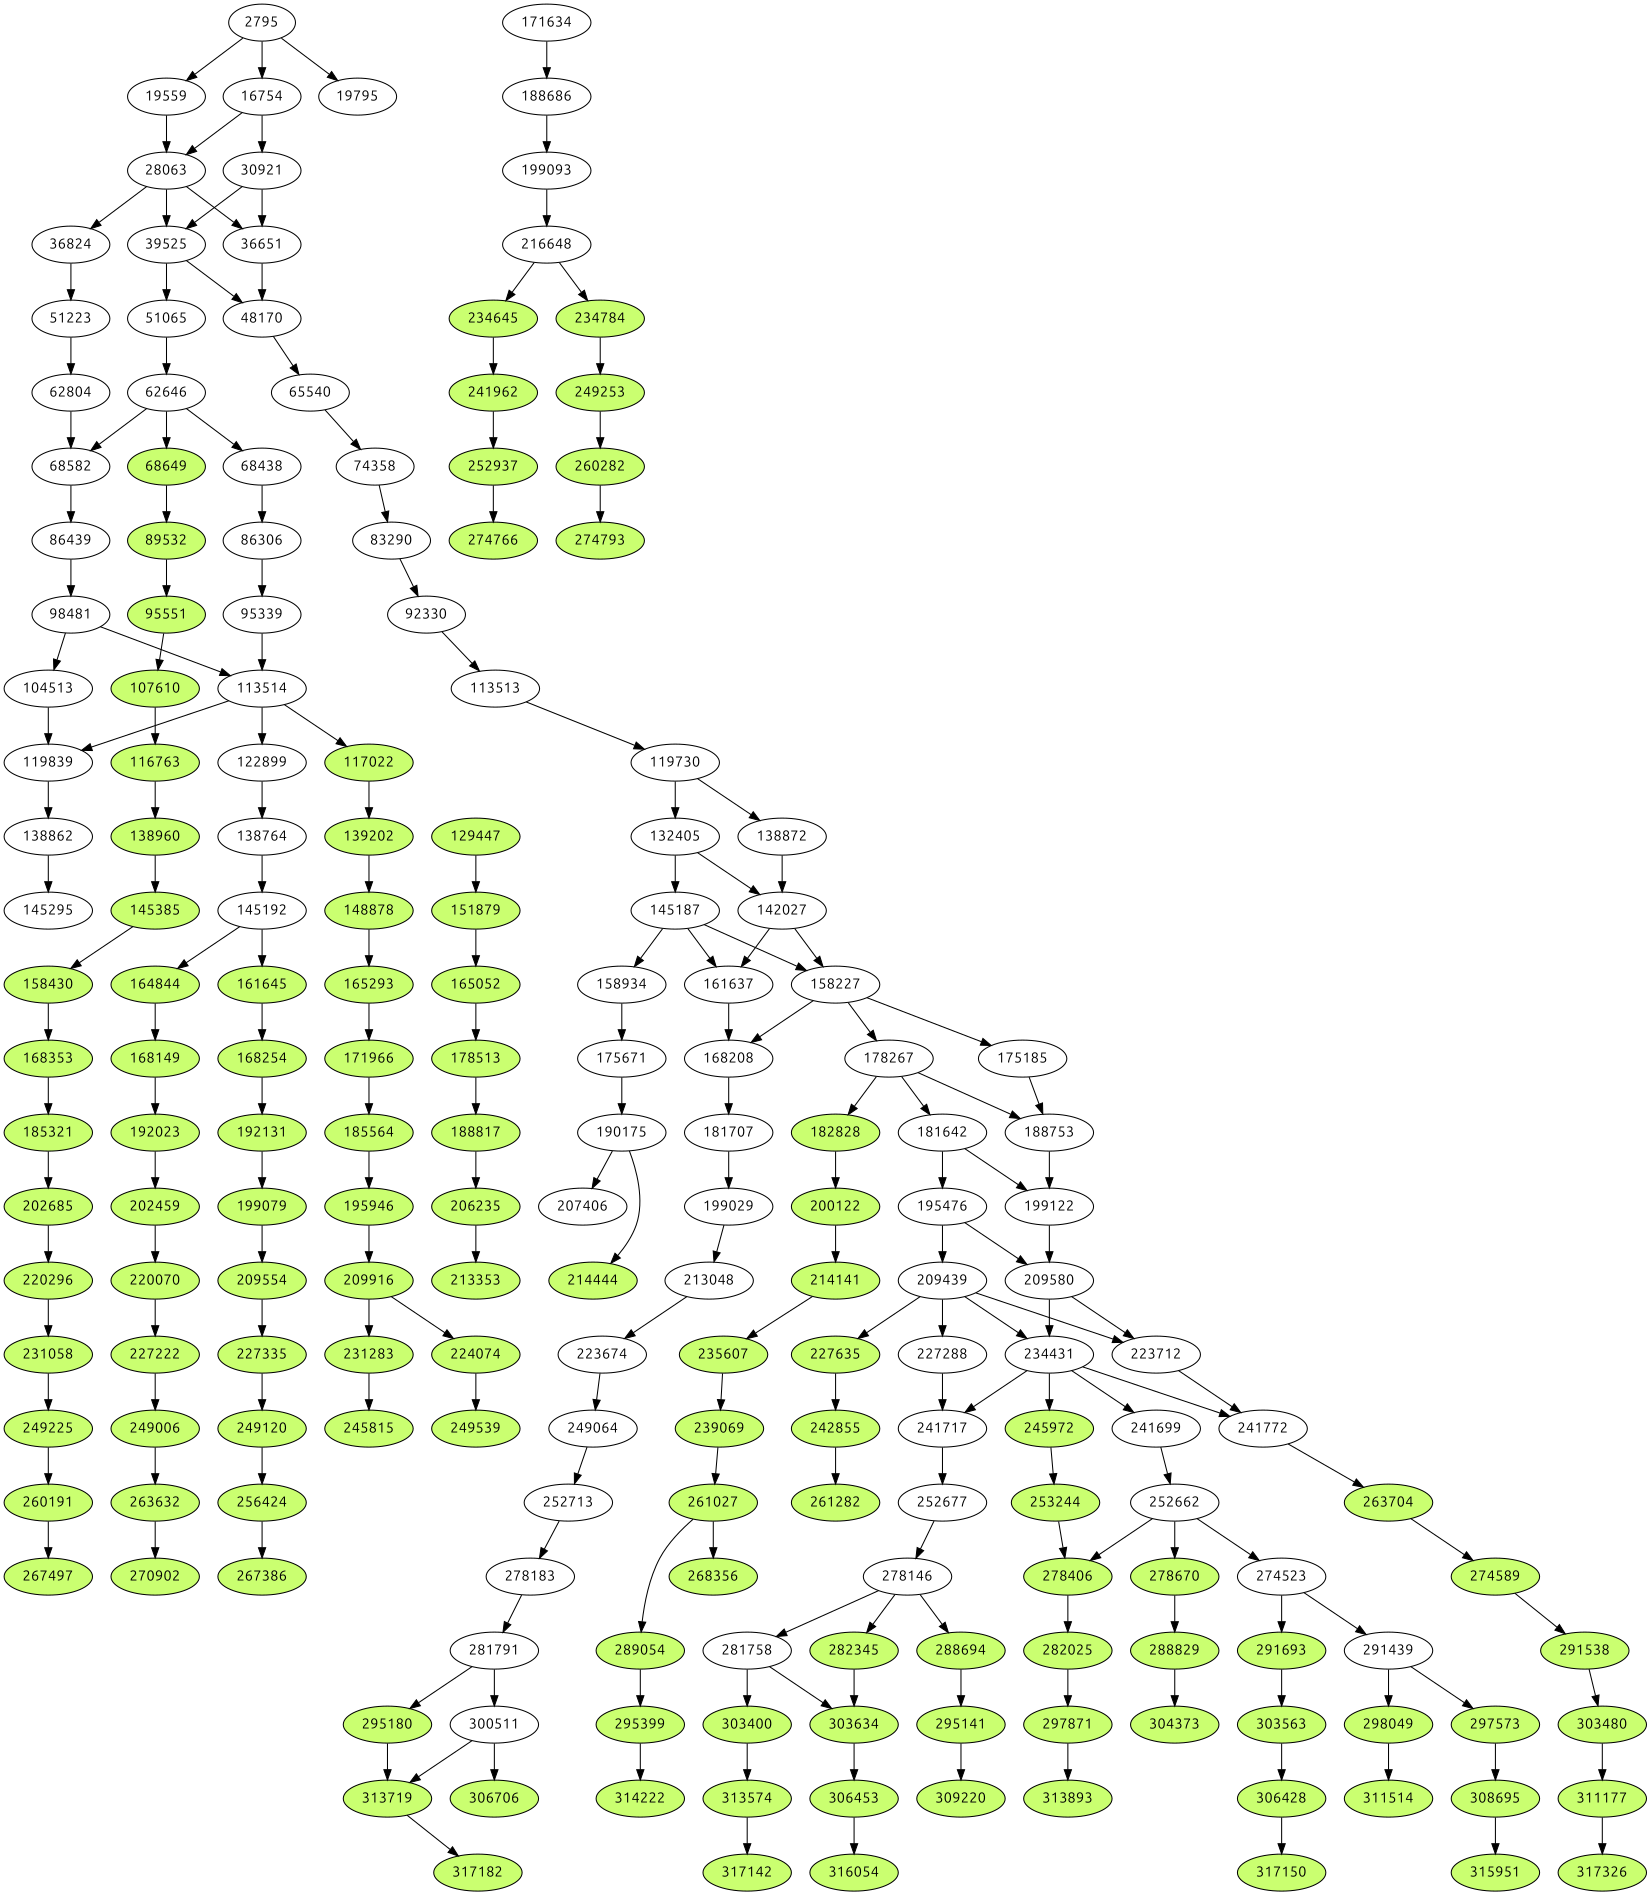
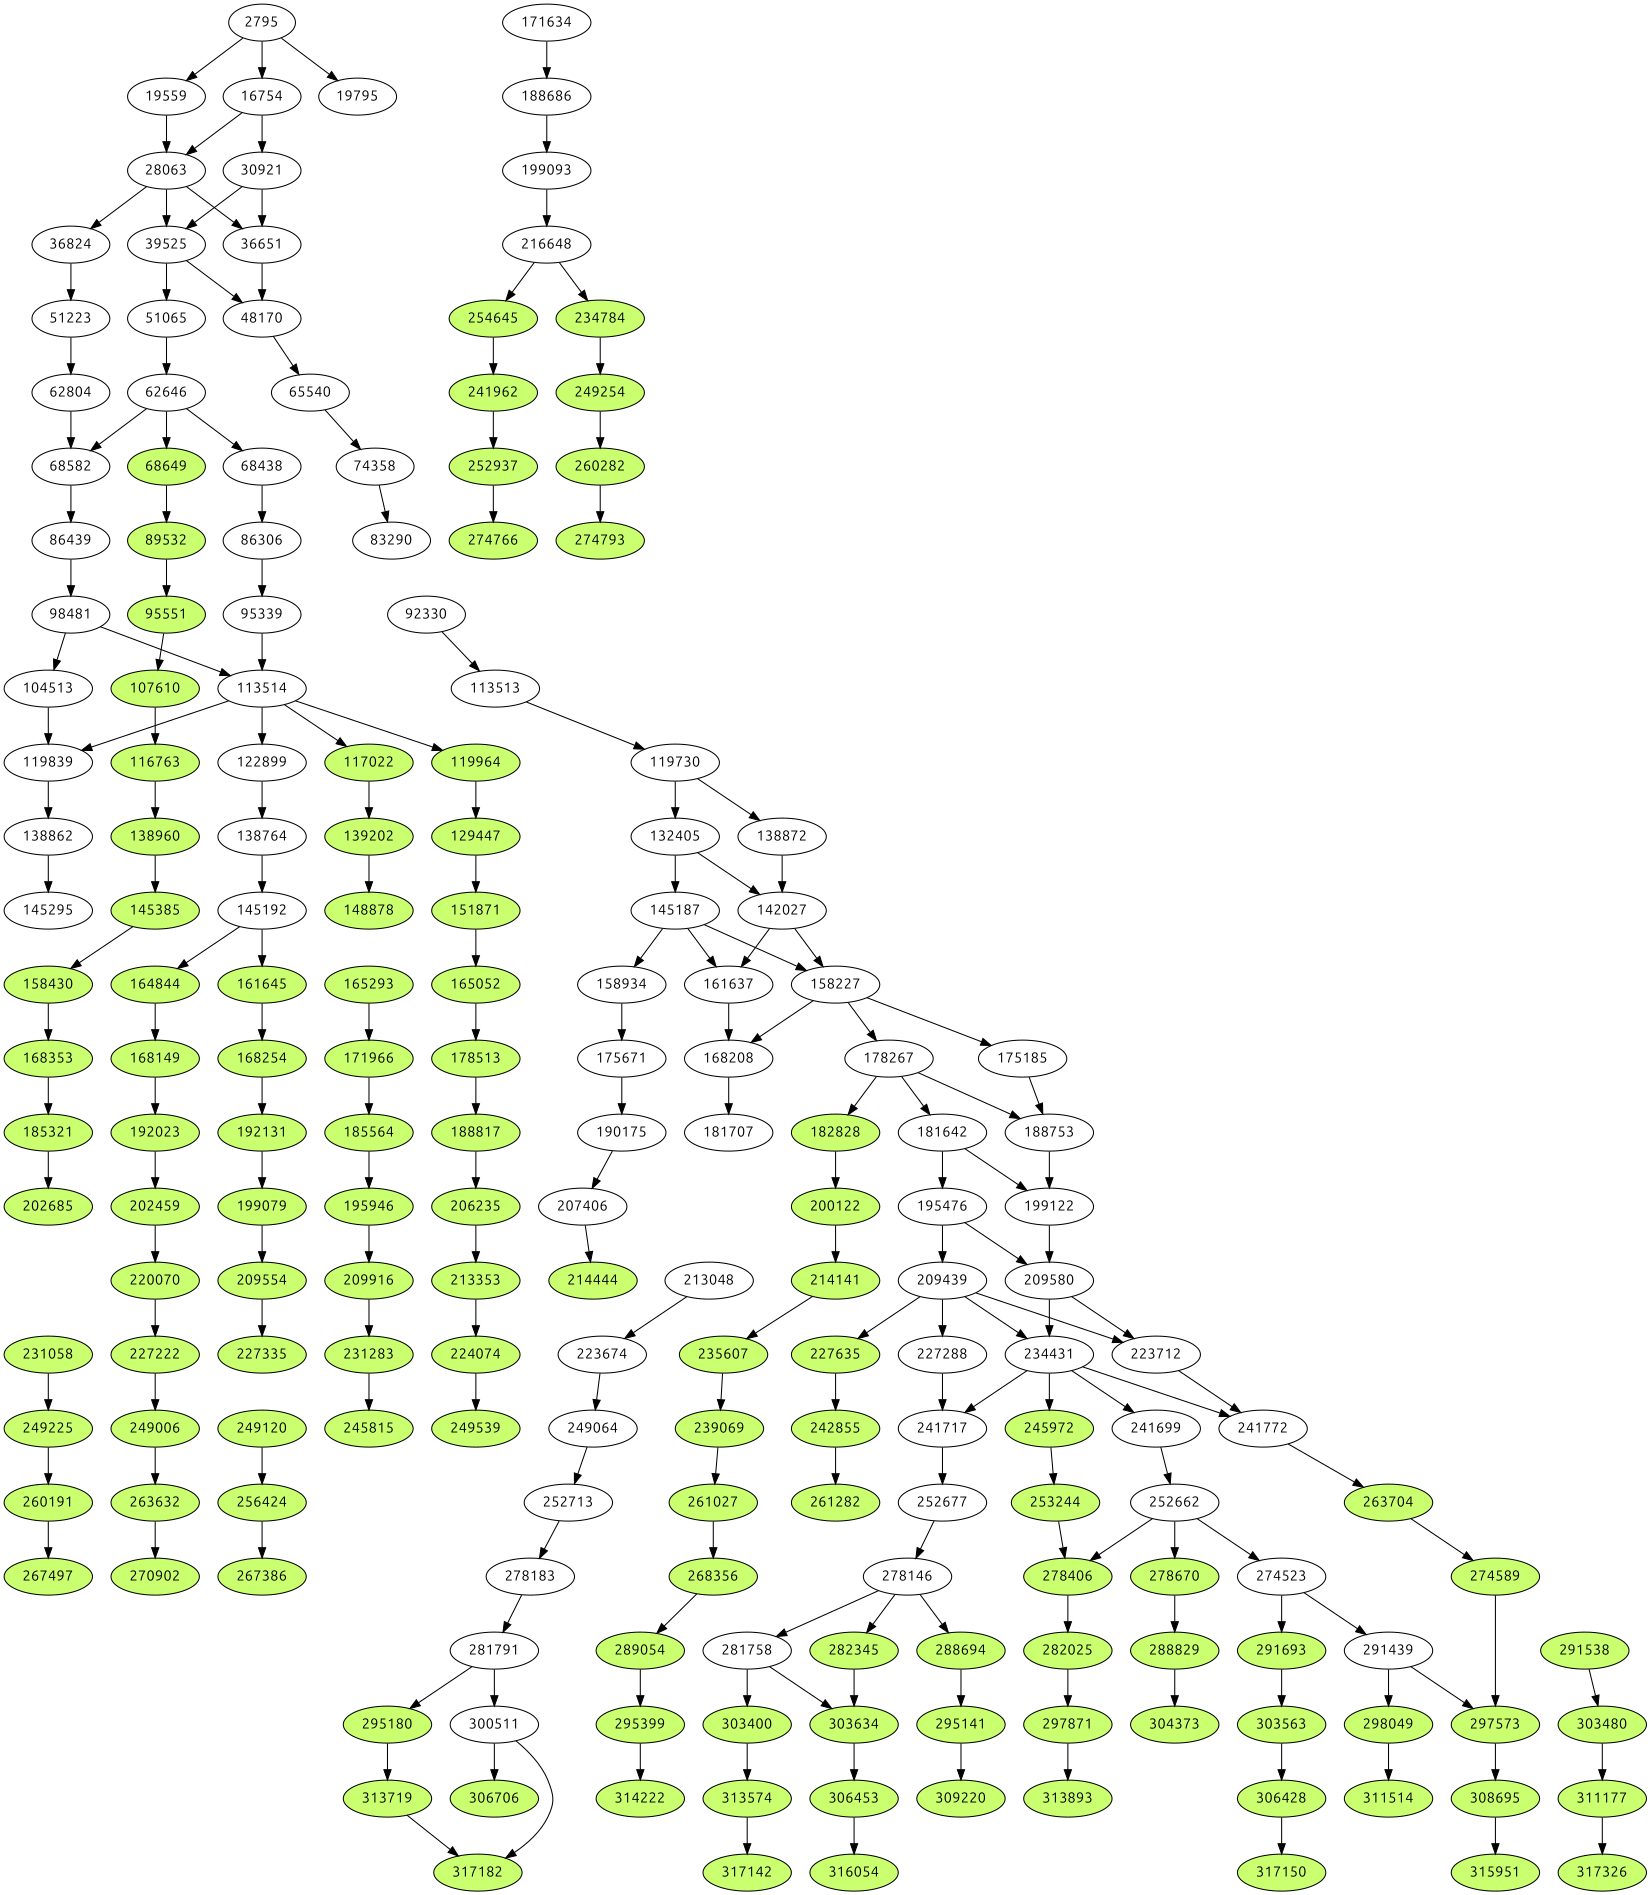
node "234645": label "234645" -> "254645"
node "249253": label "249253" -> "249254"
edge "83290" -> "92330": removed
node "119964": added
node "151879": label "151879" -> "151871"
edge "148878" -> "165293": removed
edge "190175" -> "214444": now "207406" -> "214444"
node "199029": removed
node "220296": removed
edge "209916" -> "224074": now "213353" -> "224074"
edge "227335" -> "249120": removed
edge "261027" -> "289054": now "268356" -> "289054"
edge "274589" -> "291538": now "274589" -> "297573"
edge "300511" -> "313719": now "300511" -> "317182"
